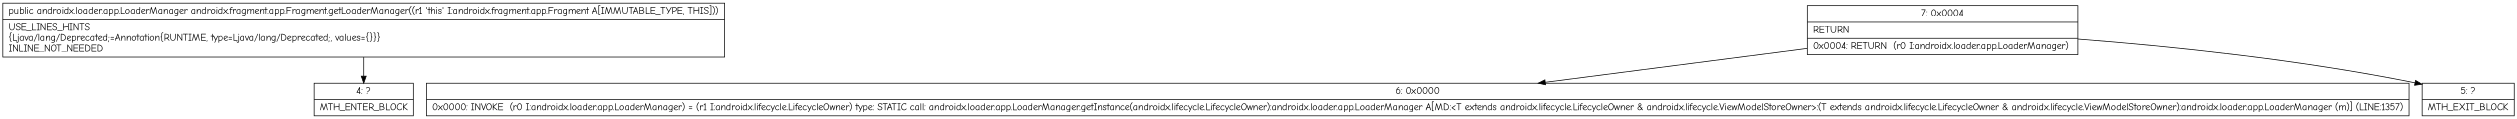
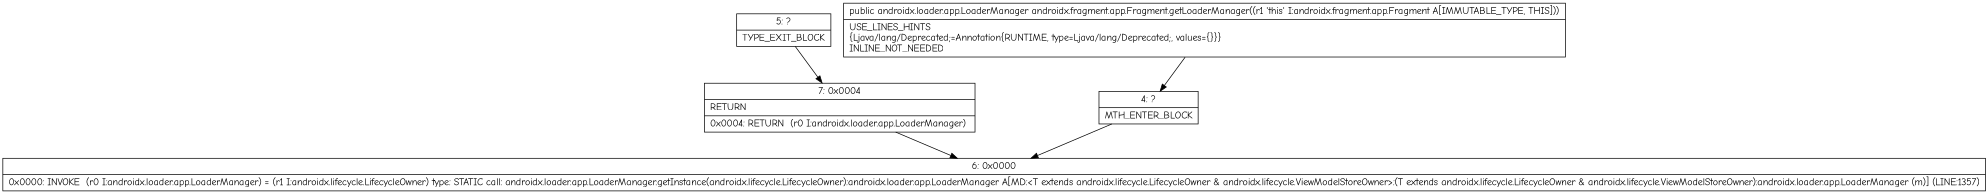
edge "7: 0x0004" -> "5: ?": reversed
node "5: ?": text "MTH_EXIT_BLOCK" -> "TYPE_EXIT_BLOCK"
edge "4: ?" -> "6: 0x0000": added
